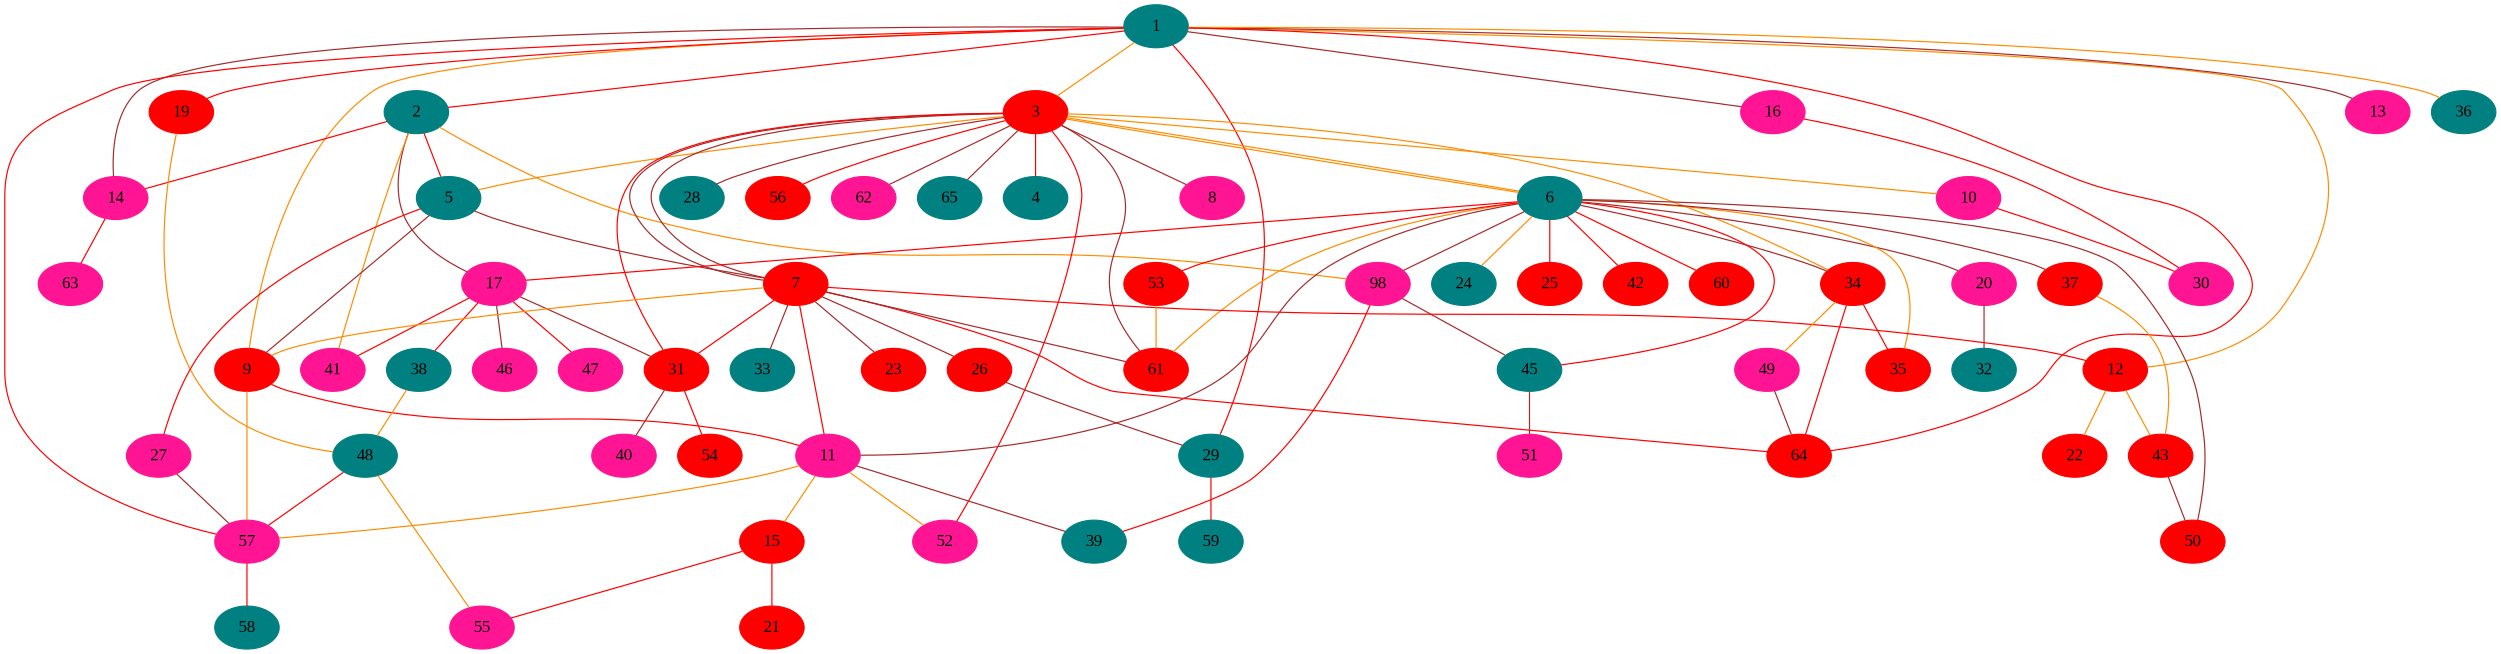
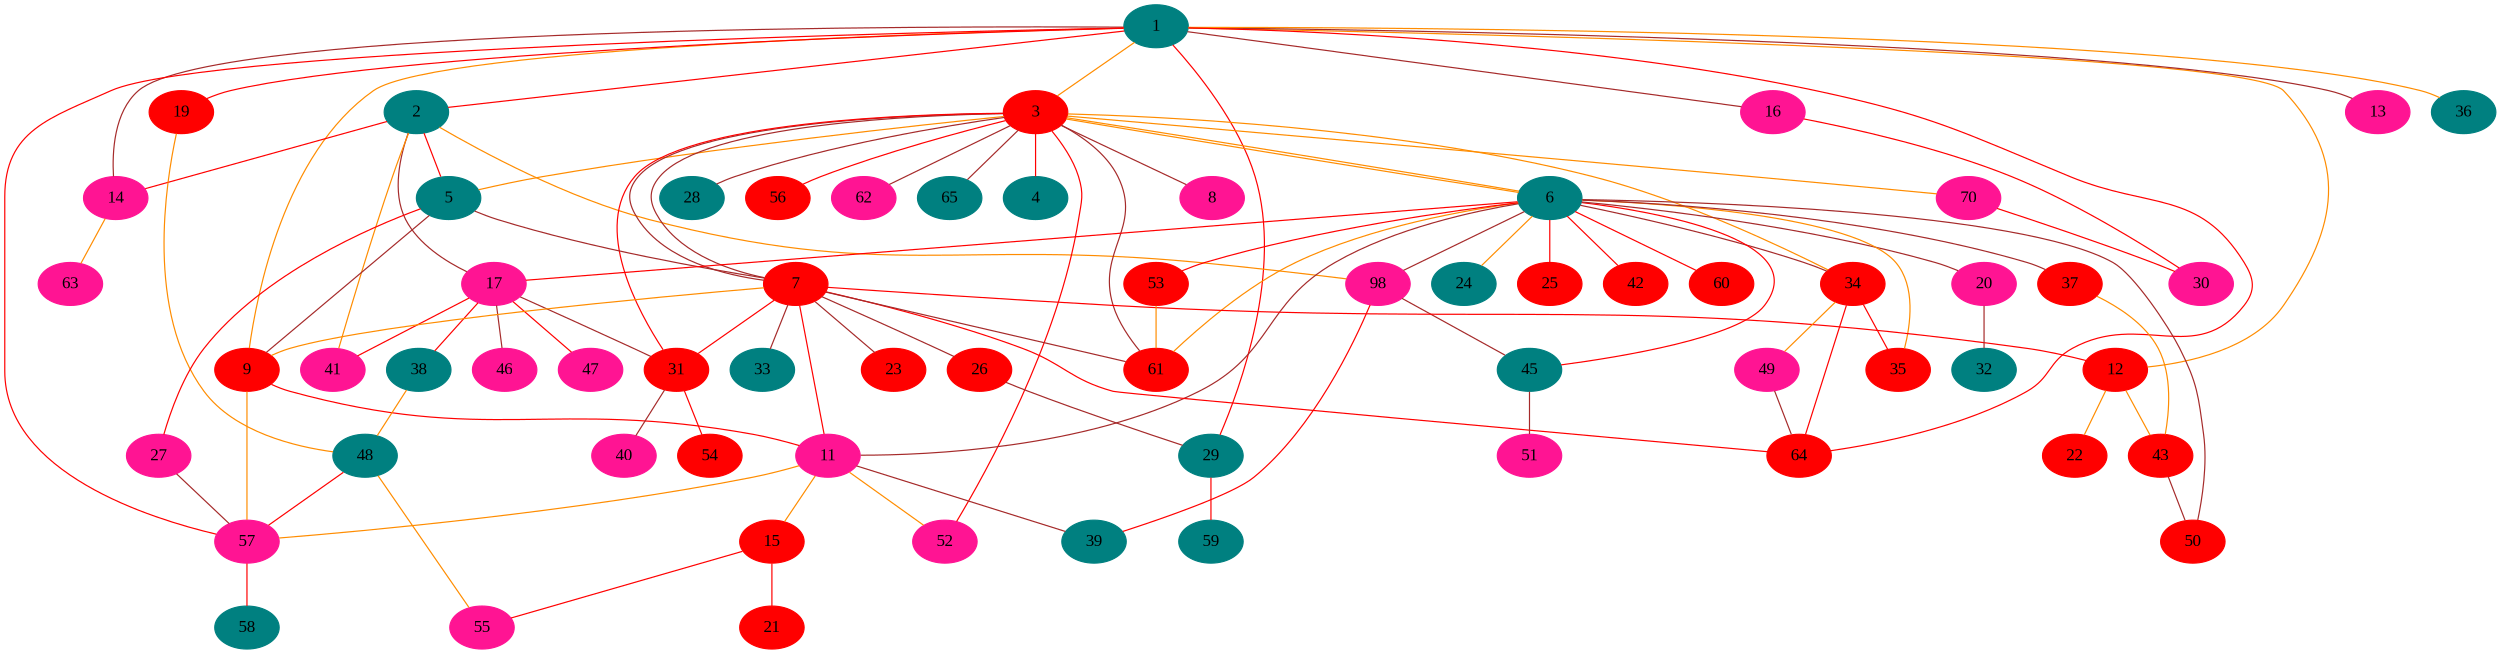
node "10": label "10" -> "70"
edge "14" -- "63": color red -> darkorange
